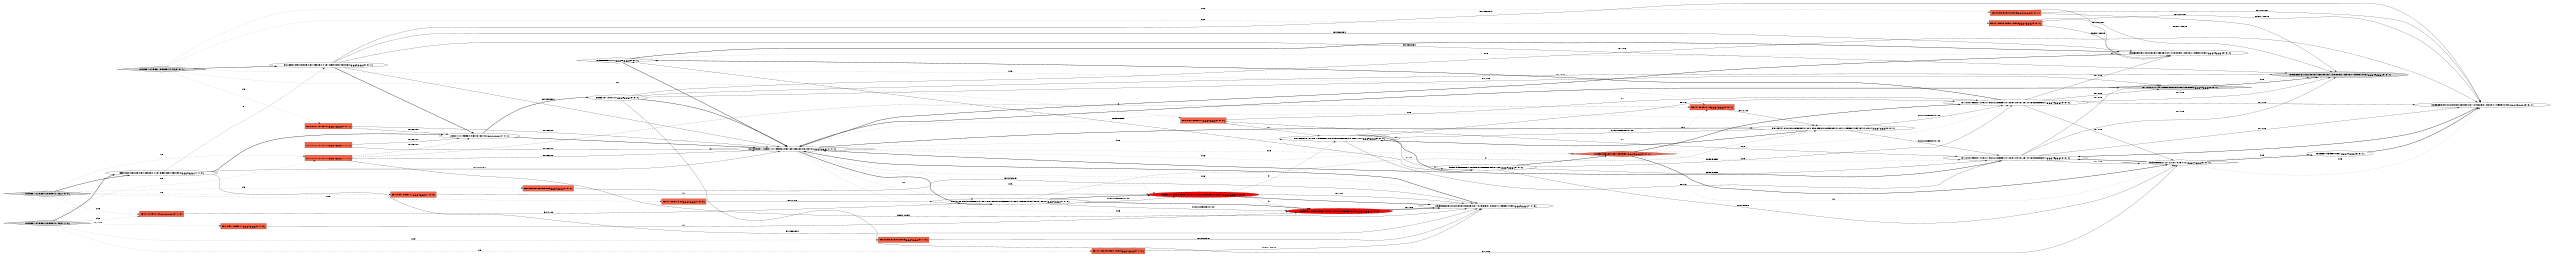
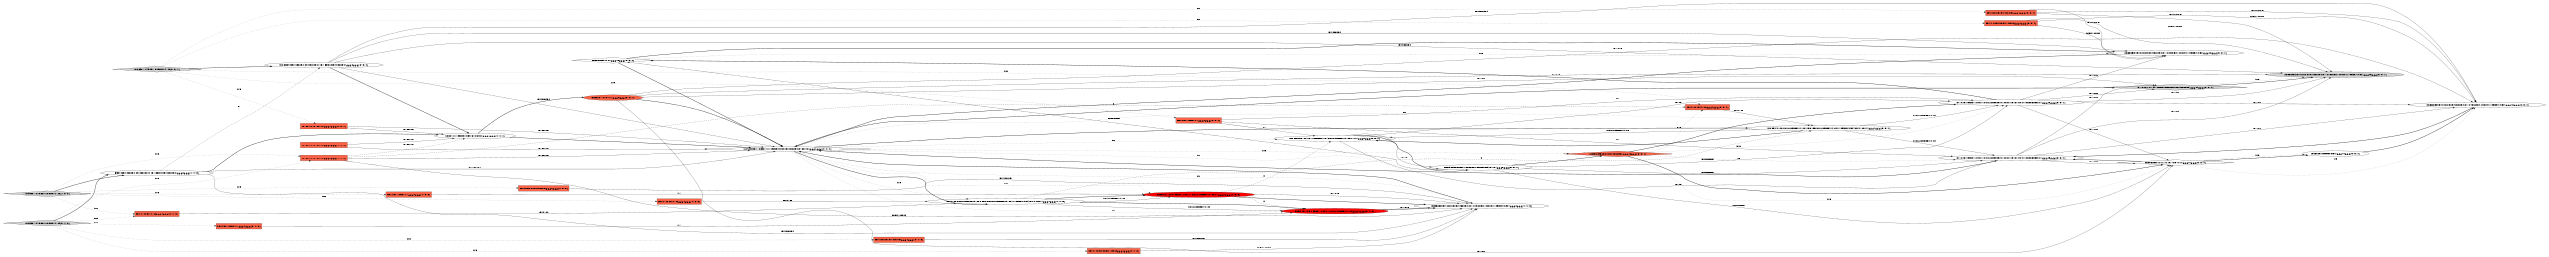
node "Object rowValue = null@@@5@@@['0', '0', '1']": fillcolor white -> tomato
edge "handleRowValuesForSimpleResultMap['0', '1', '0']" -> "ResultSetWrapper rsw@@@2@@@['0', '1', '0']": label "rowValue" -> "true"
